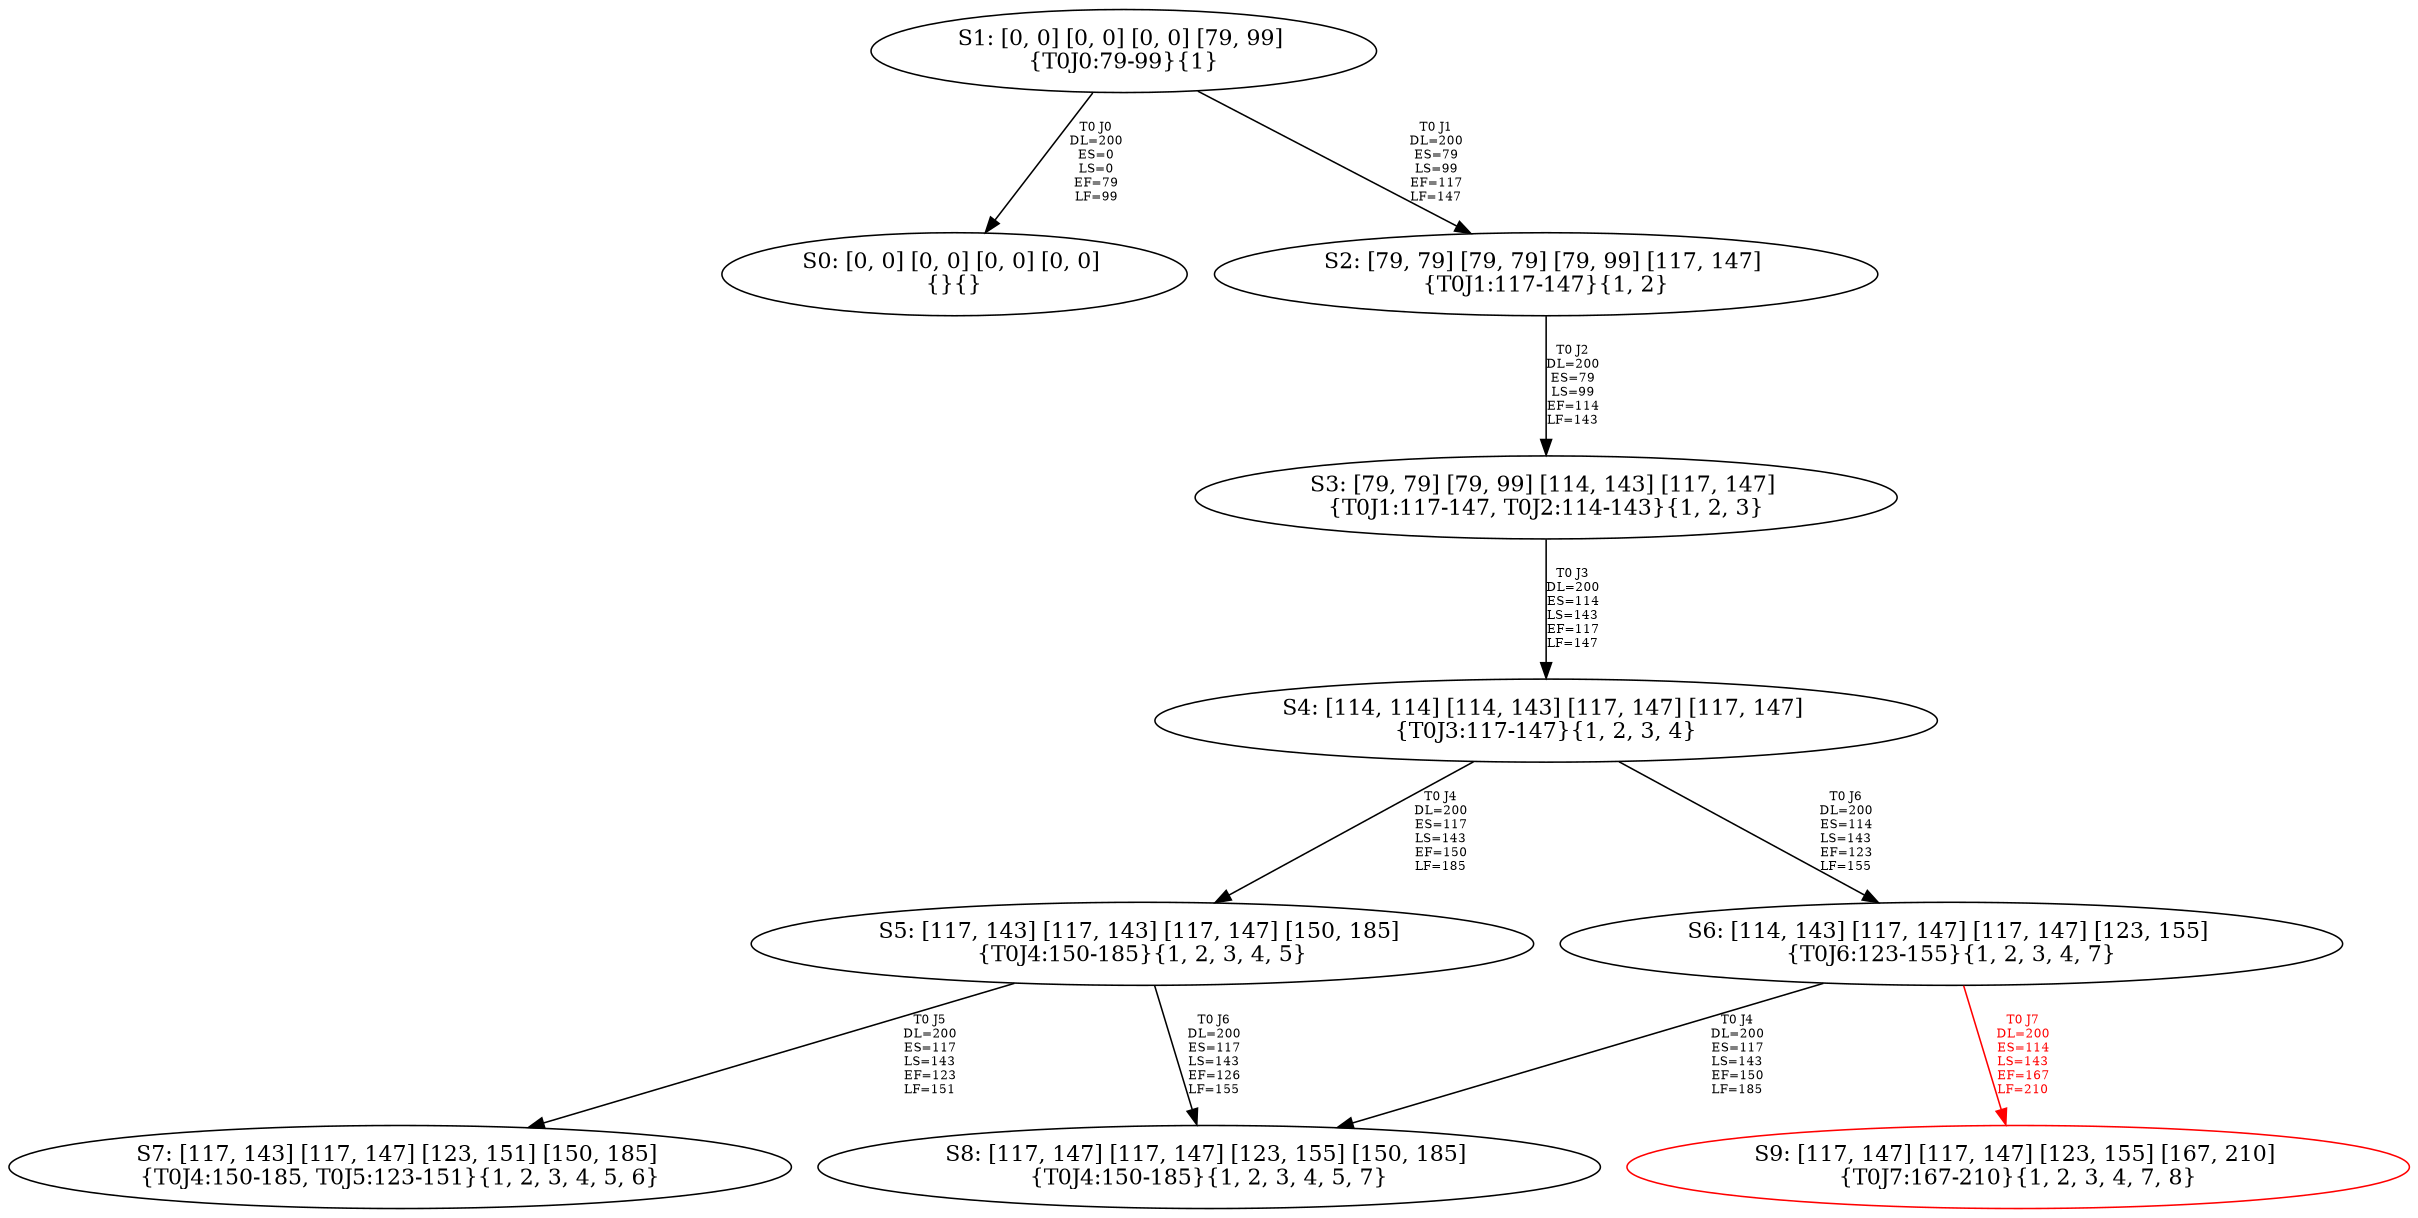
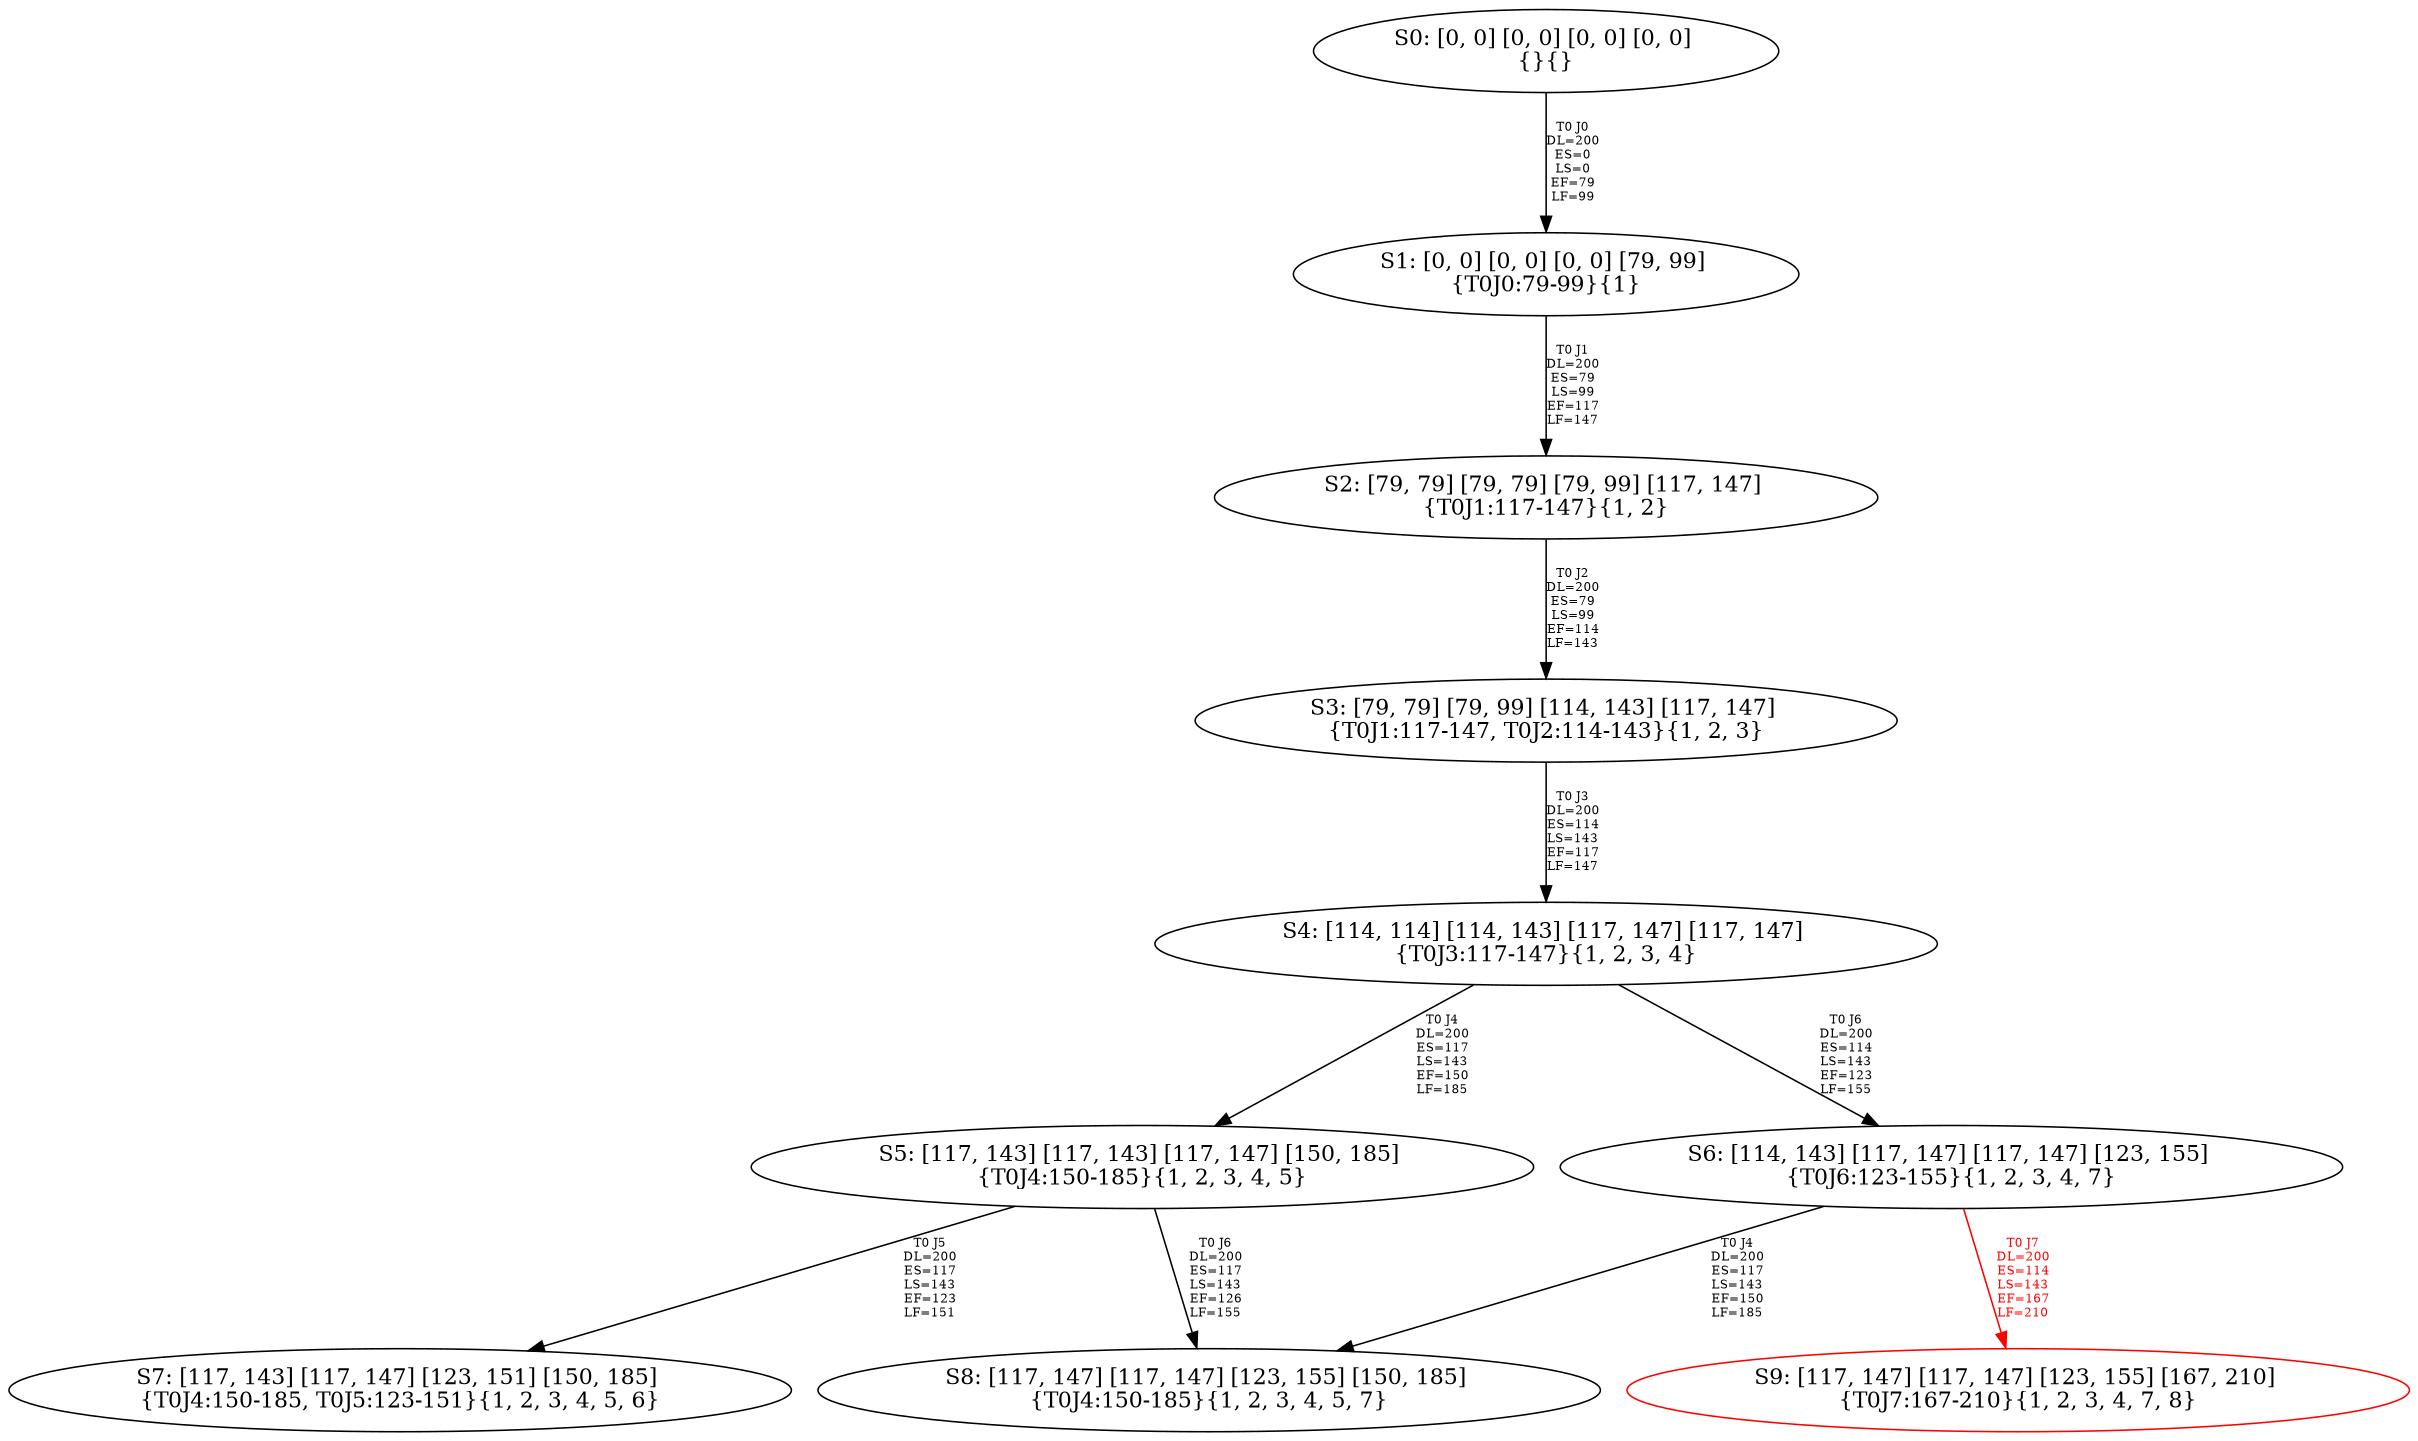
edge "S1: [0, 0] [0, 0] [0, 0] [79, 99] {T0J0:79-99}{1}" -> "S0: [0, 0] [0, 0] [0, 0] [0, 0] {}{}": reversed
